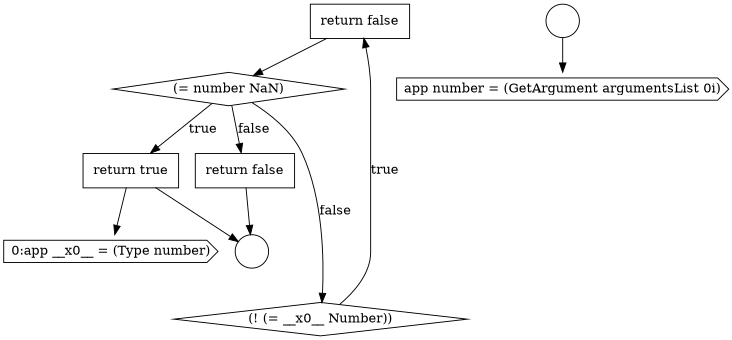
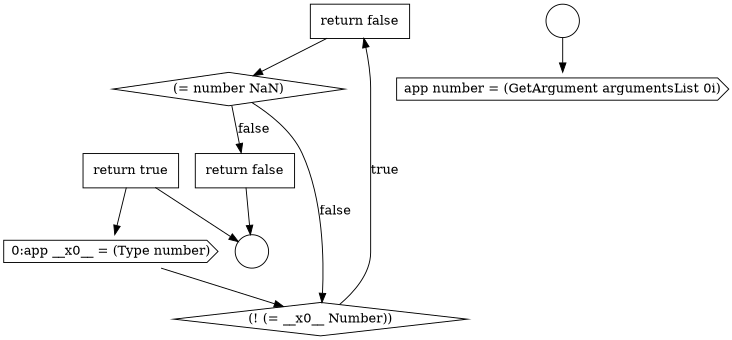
edge "(= number NaN)" -> "return true": removed, label "true"
edge "0:app __x0__ = (Type number)" -> "(! (= __x0__ Number))": added
